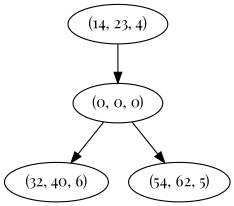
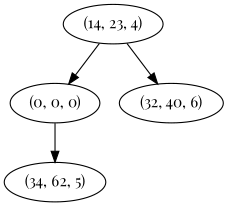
edge "(0, 0, 0)" -> "(32, 40, 6)": now "(14, 23, 4)" -> "(32, 40, 6)"
node "(54, 62, 5)": label "(54, 62, 5)" -> "(34, 62, 5)"
